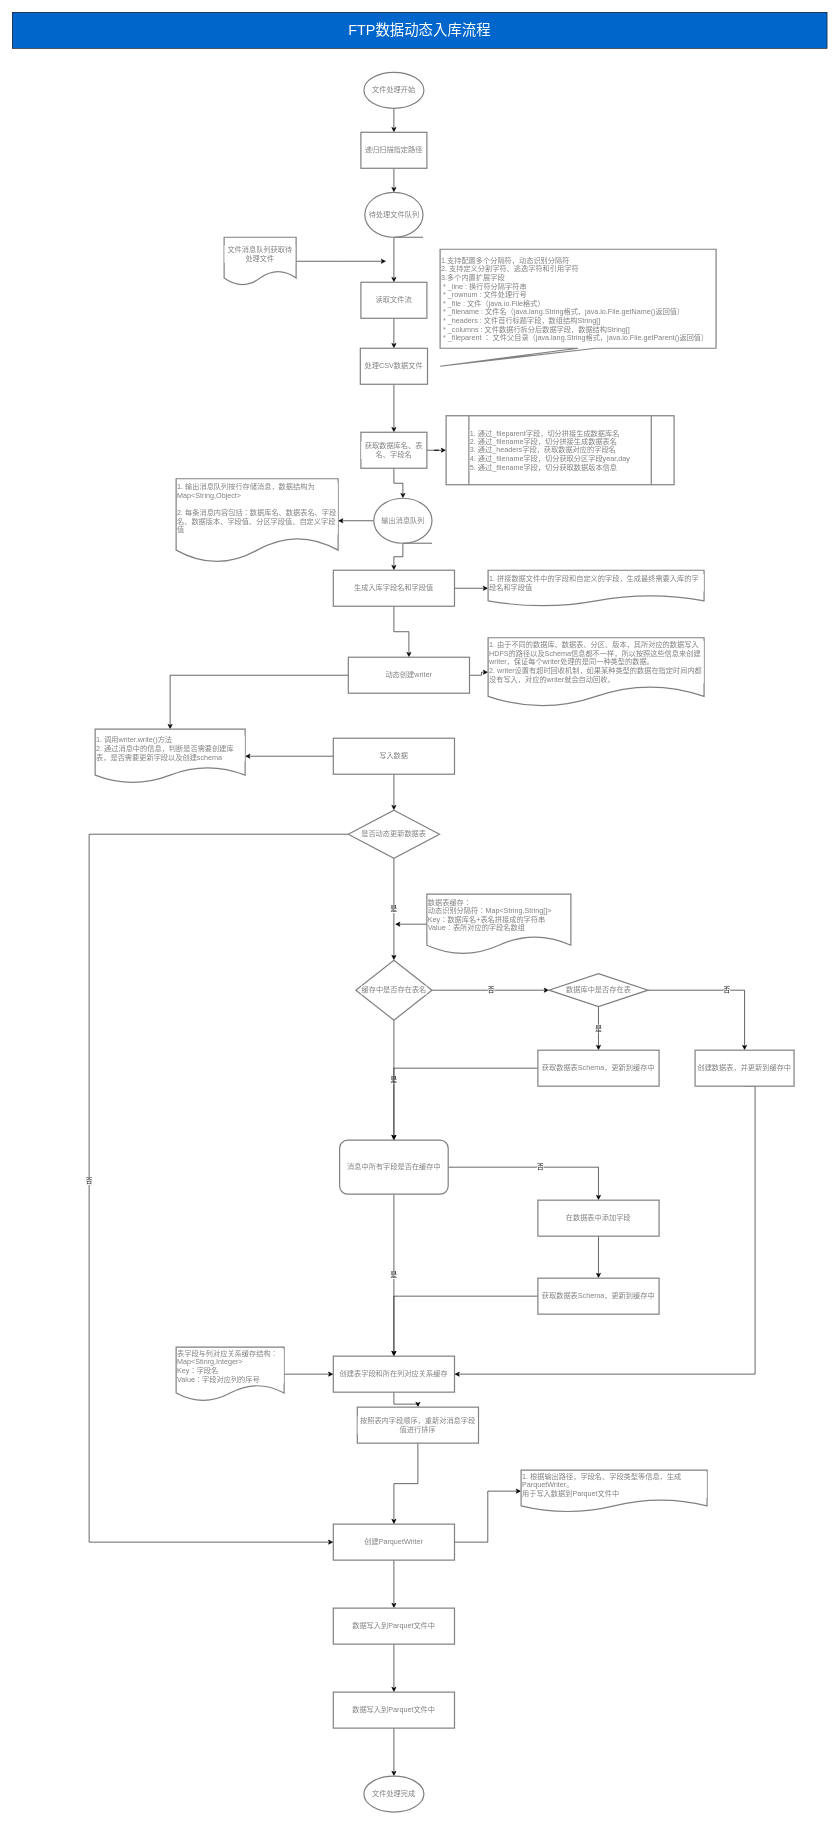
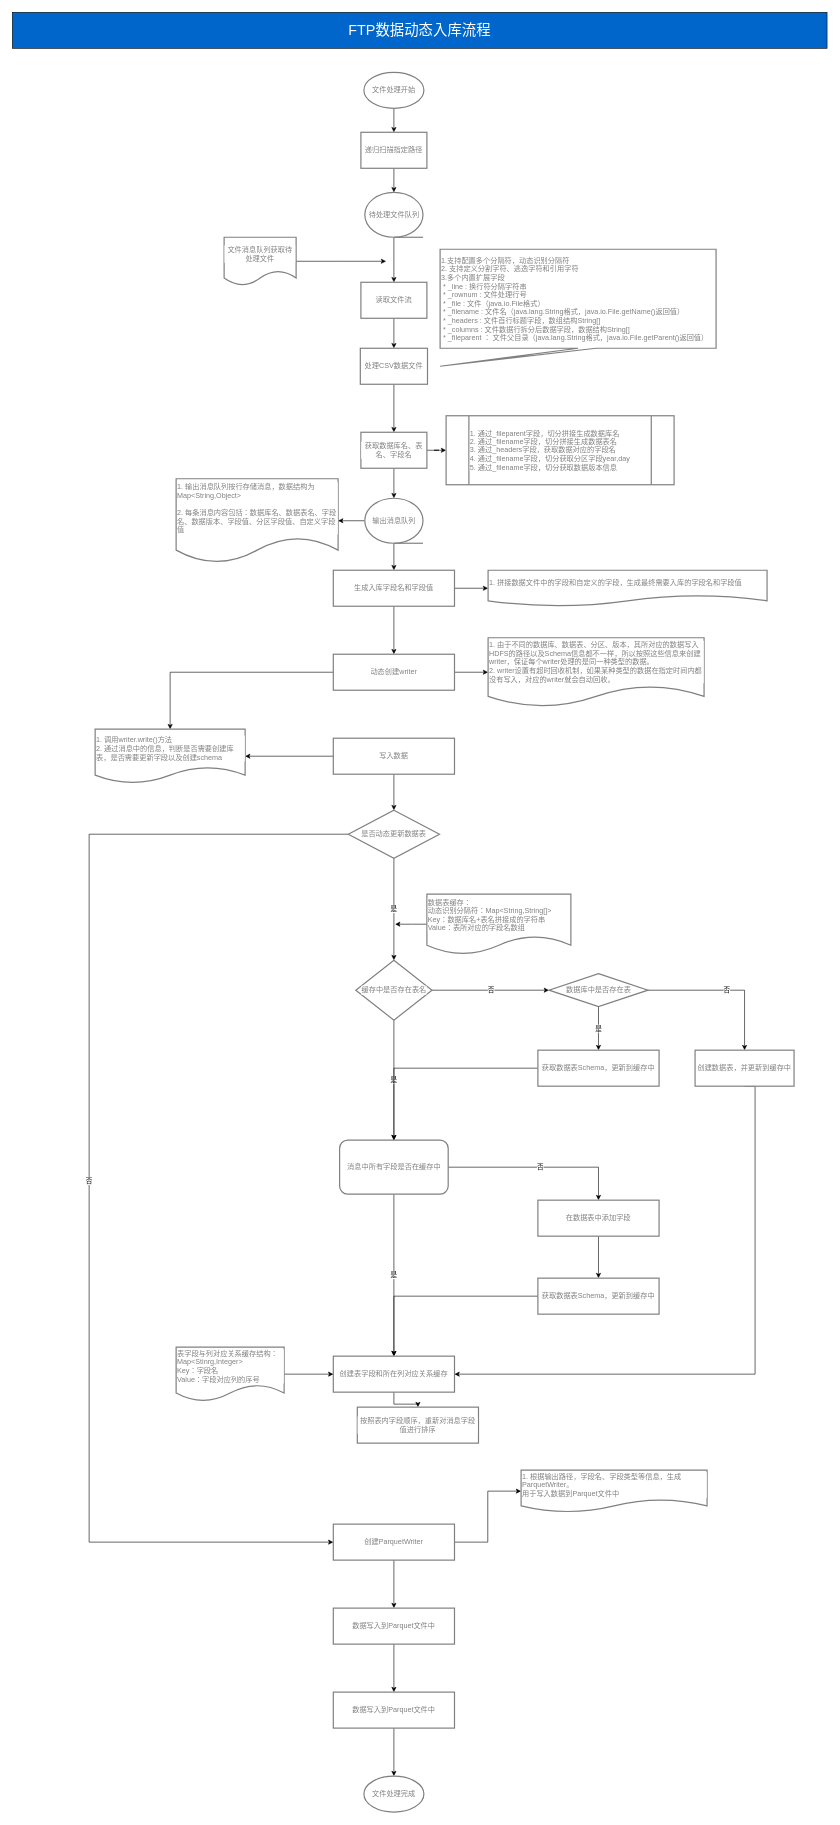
node "输出消息队列": moved (403, 521) -> (394, 521)
node "1. 拼接数据文件中的字段和自定义的字段，生成最终需要入库的字段名和字段值": size 216x36 -> 279x36
node "动态创建writer": moved (409, 675) -> (394, 672)
edge "按照表内字段顺序，重新对消息字段值进行排序" -> "创建ParquetWriter": removed
